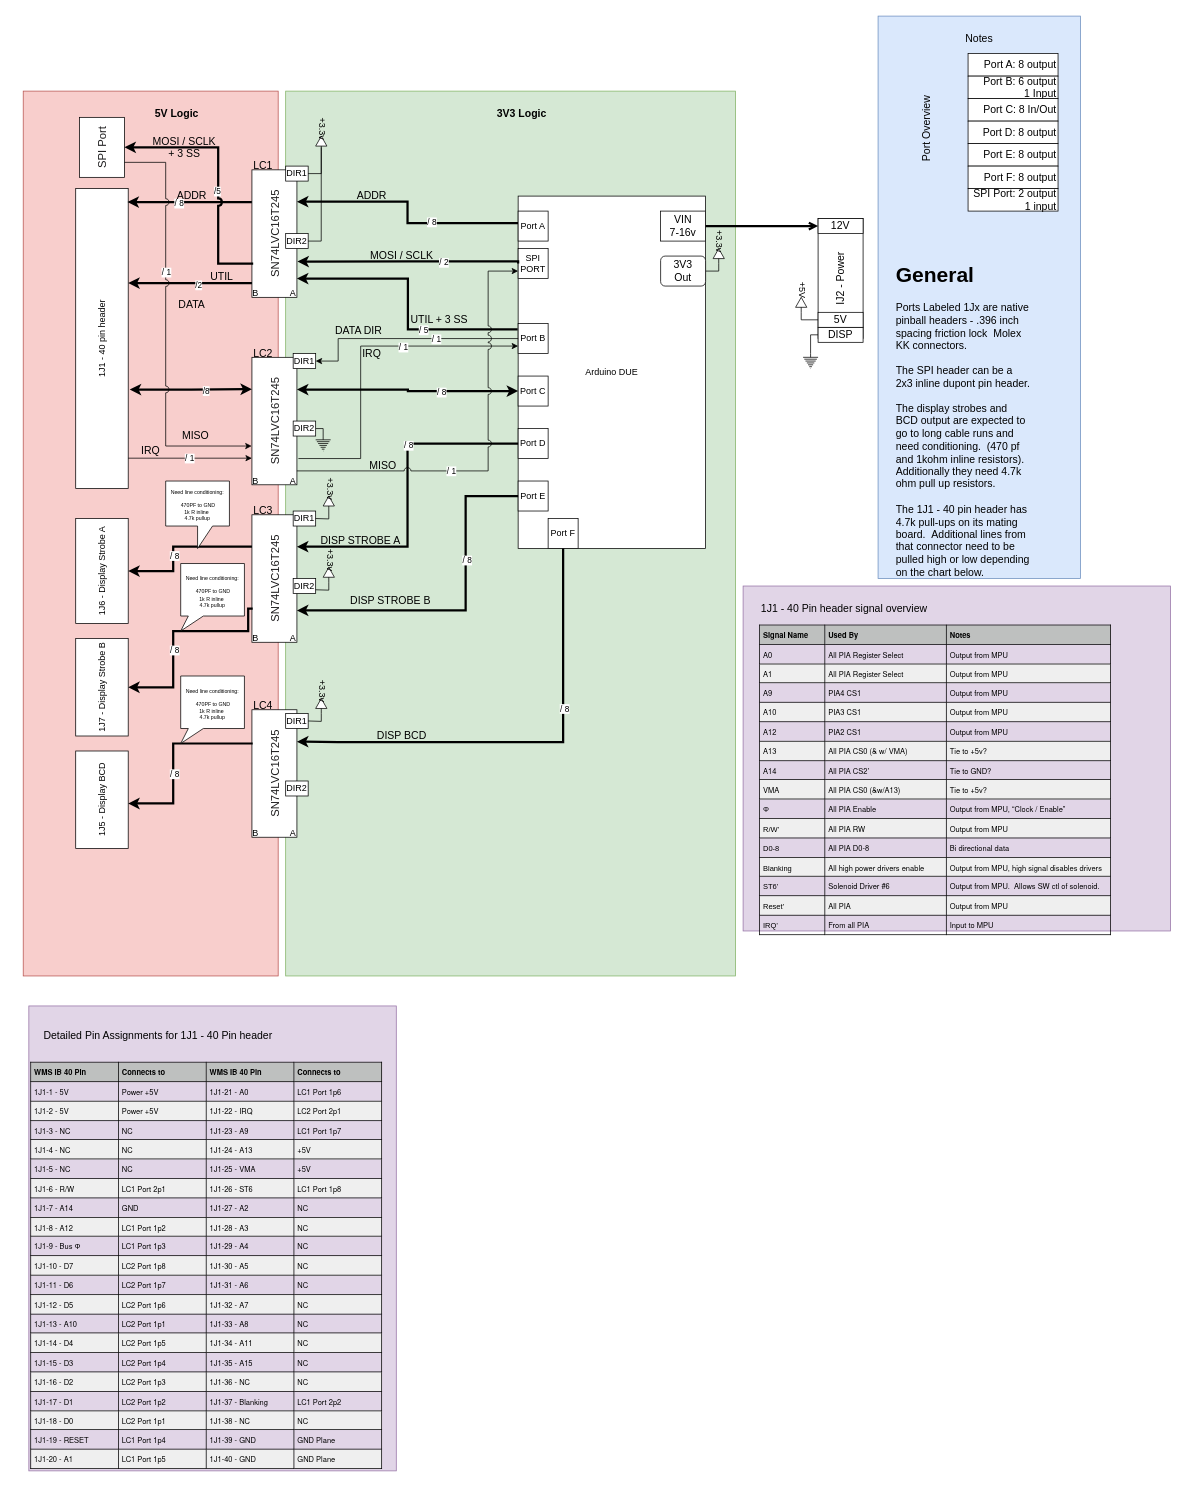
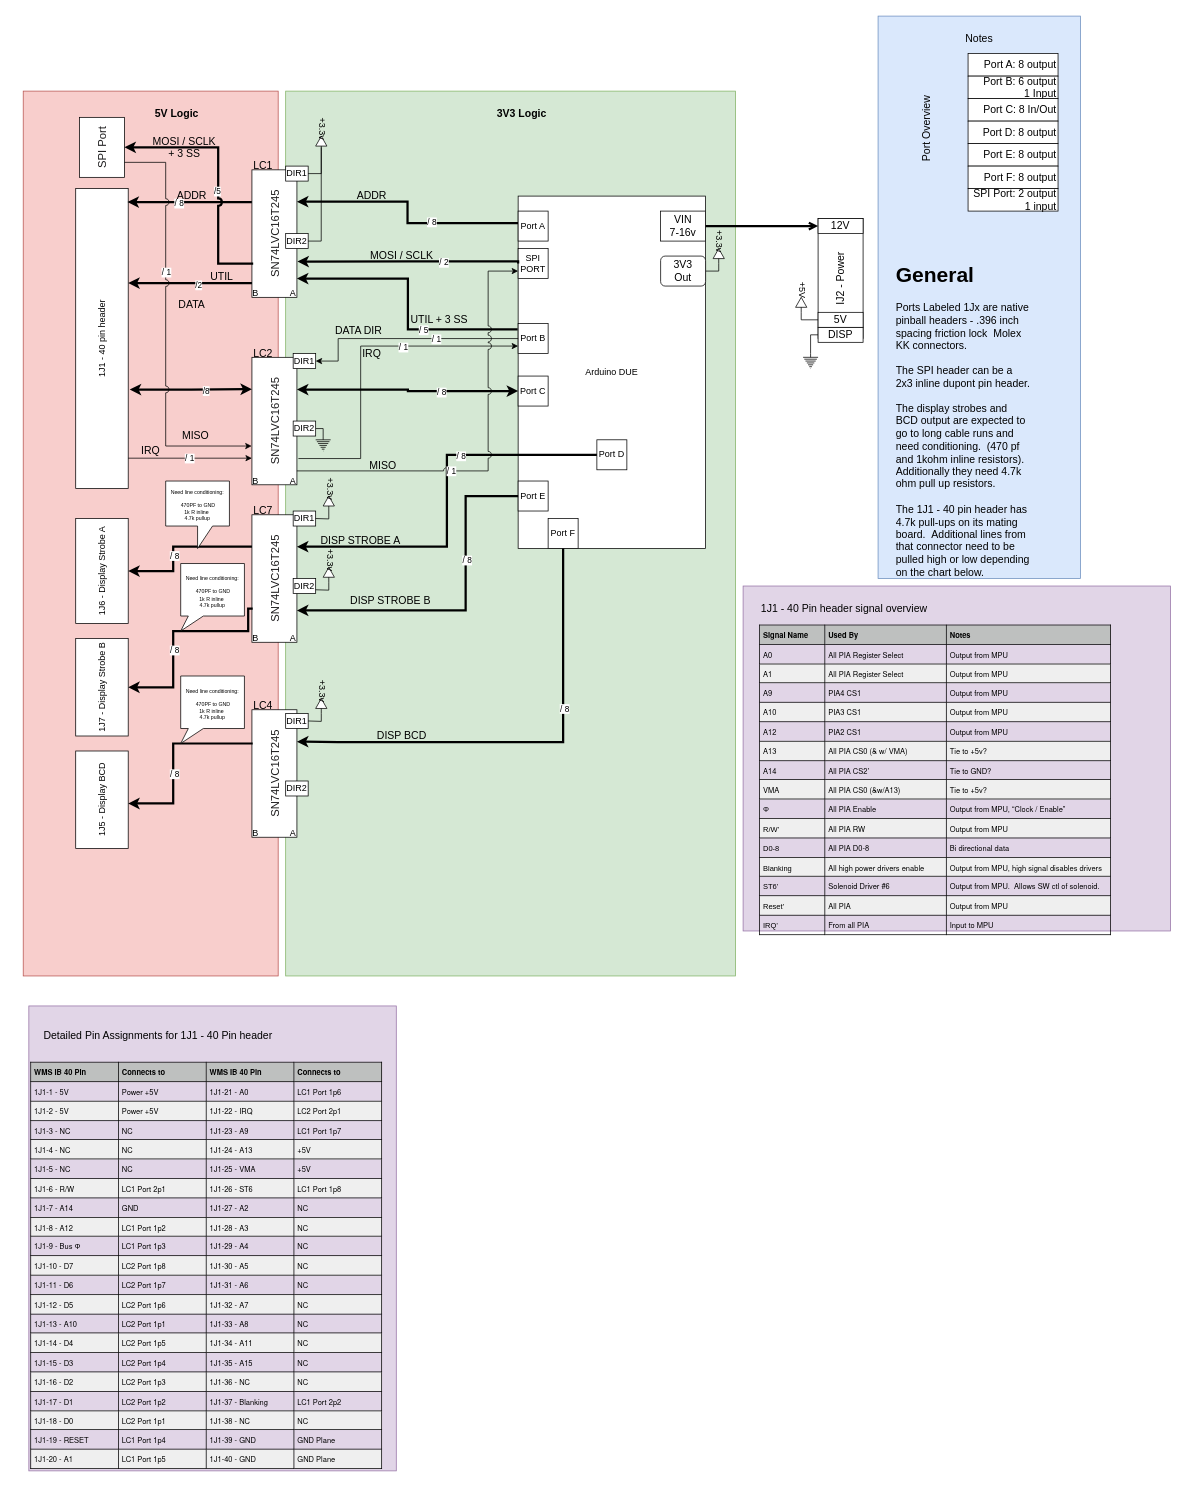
node "Port D": moved (533, 444) -> (612, 455)
node "LC3": label "LC3" -> "LC7"
